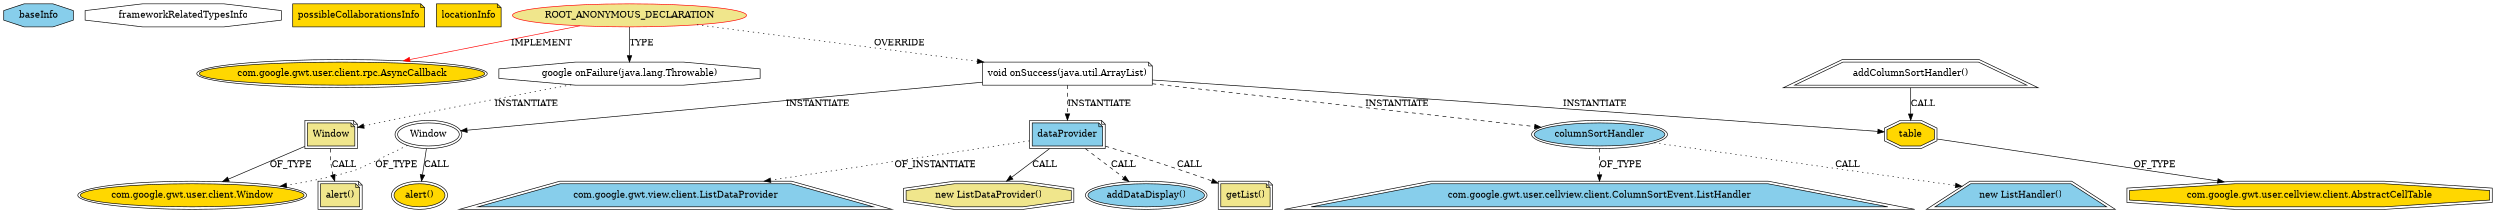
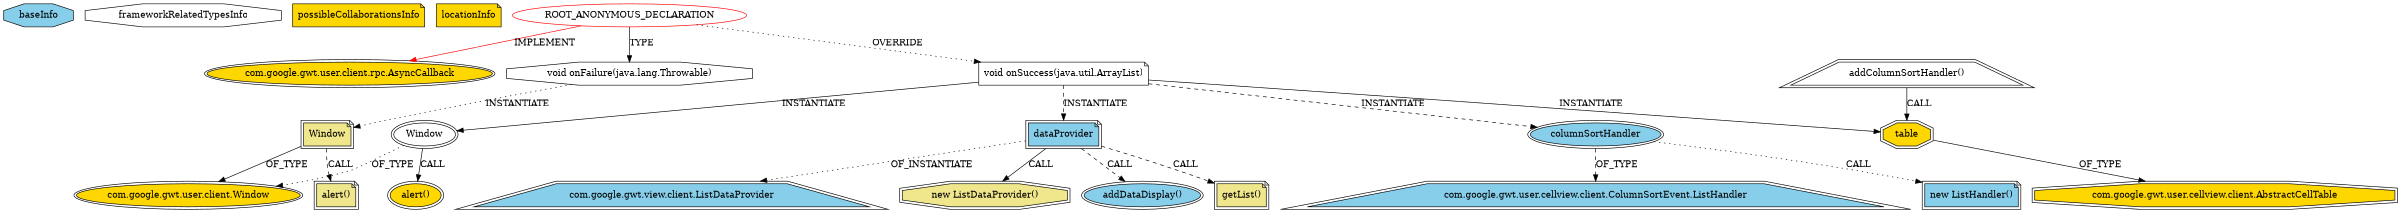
node "ROOT_ANONYMOUS_DECLARATION": fillcolor khaki -> white
node "google onFailure(java.lang.Throwable)": label "google onFailure(java.lang.Throwable)" -> "void onFailure(java.lang.Throwable)"
node "new ListHandler()": shape trapezium -> note
